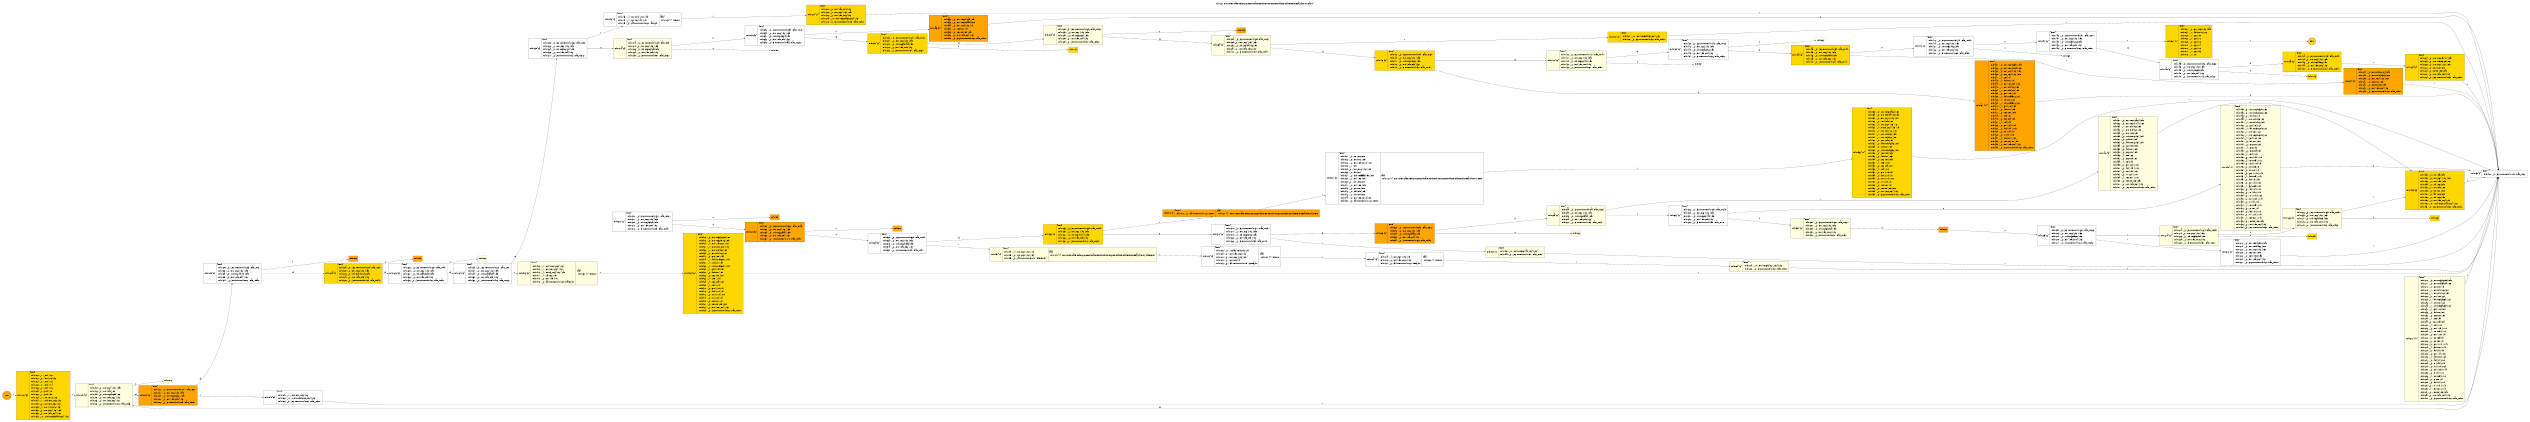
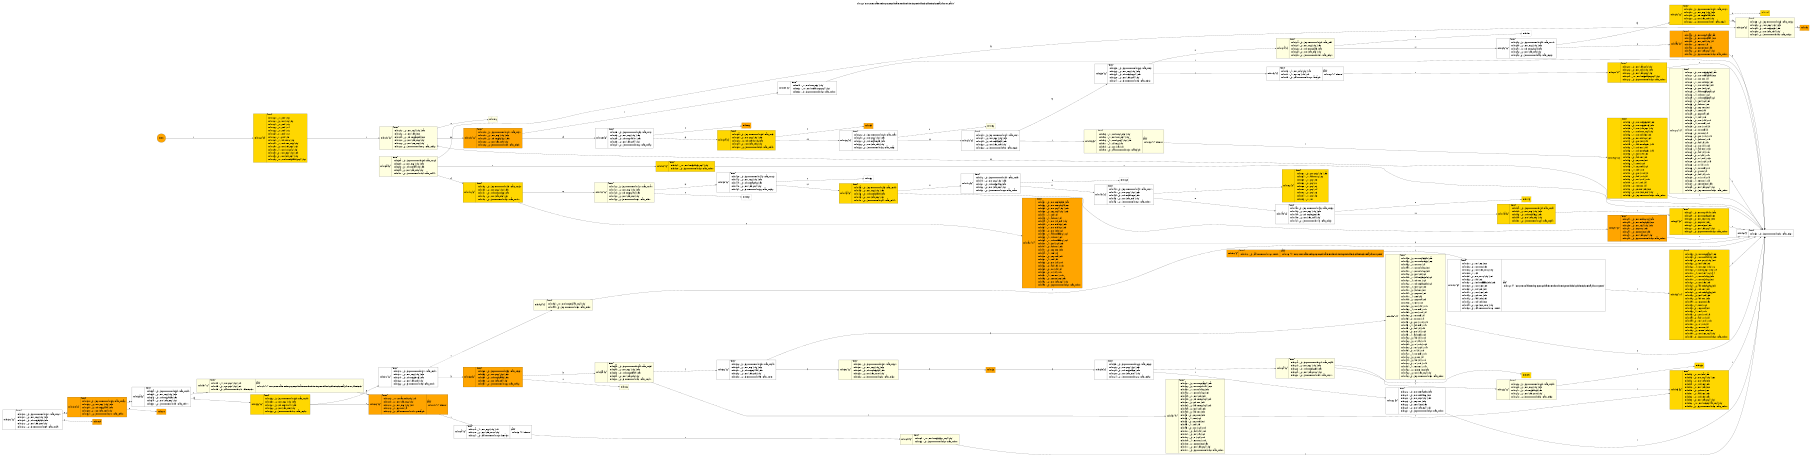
edge "0x4013ce [28]" -> "0x4013ea [28]": reversed
node "Exit": removed
edge "0x401556 [28]" -> "0x401b1c [5]": now "0x401556 [28]" -> "0x401c03 [23]"
node "0x401c03 [23]": fillcolor white -> orange
